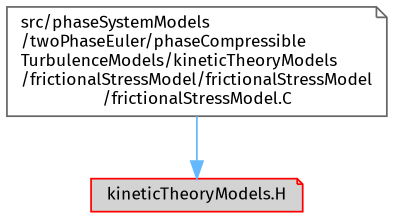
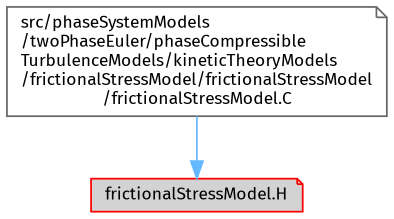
node "kineticTheoryModels.H": label "kineticTheoryModels.H" -> "frictionalStressModel.H"
